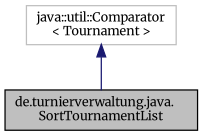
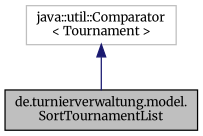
node "de.turnierverwaltung.java. SortTournamentList": label "de.turnierverwaltung.java. SortTournamentList" -> "de.turnierverwaltung.model. SortTournamentList"
